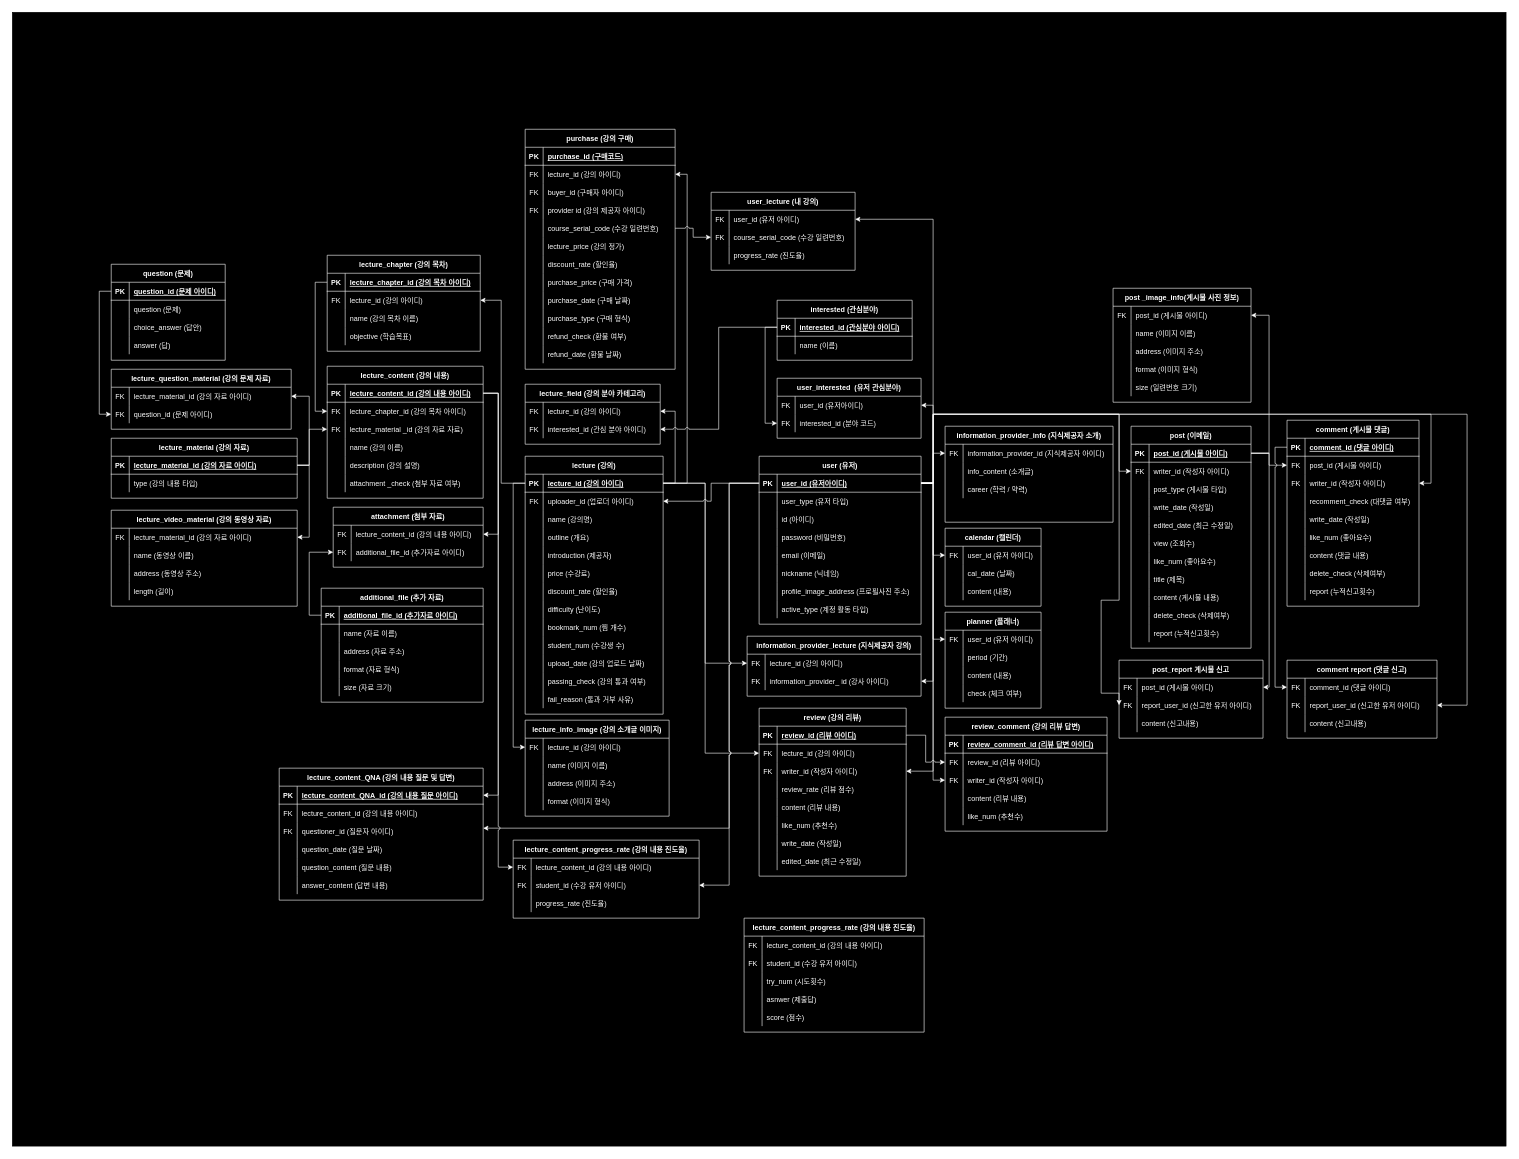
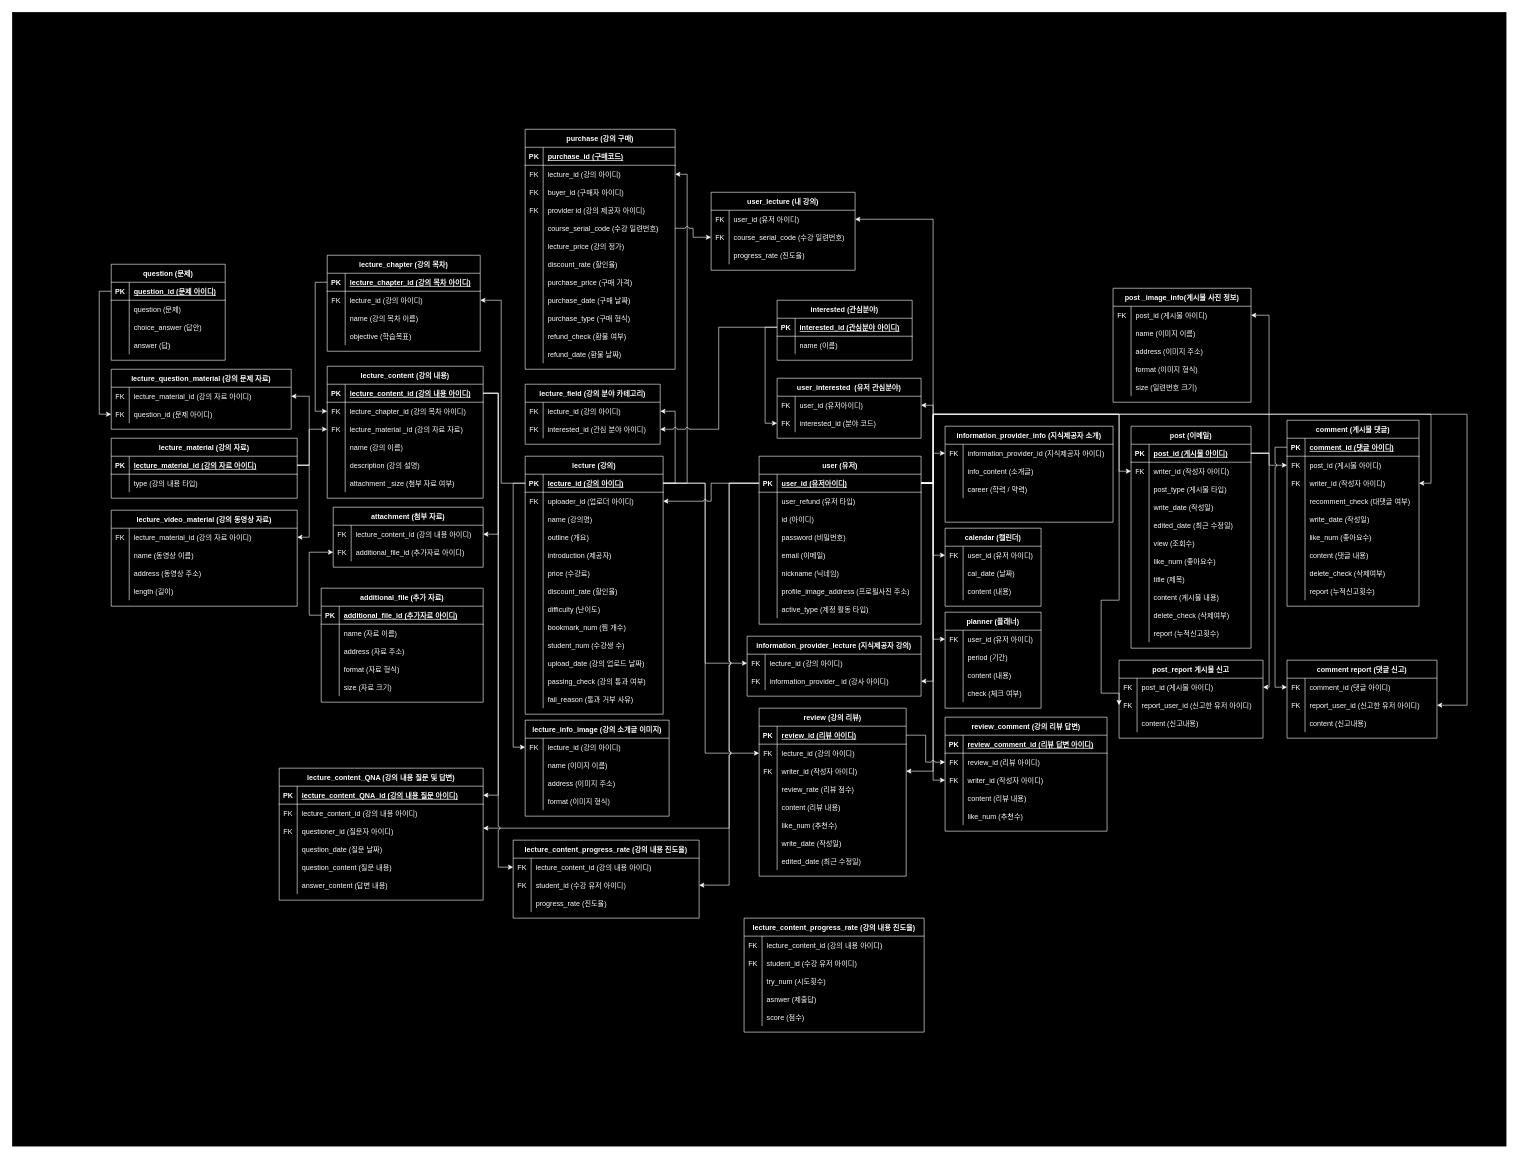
node "attachment _check (첨부 자료 여부)": label "attachment _check (첨부 자료 여부)" -> "attachment _size (첨부 자료 여부)"
node "user_type (유저 타입)": label "user_type (유저 타입)" -> "user_refund (유저 타입)"
